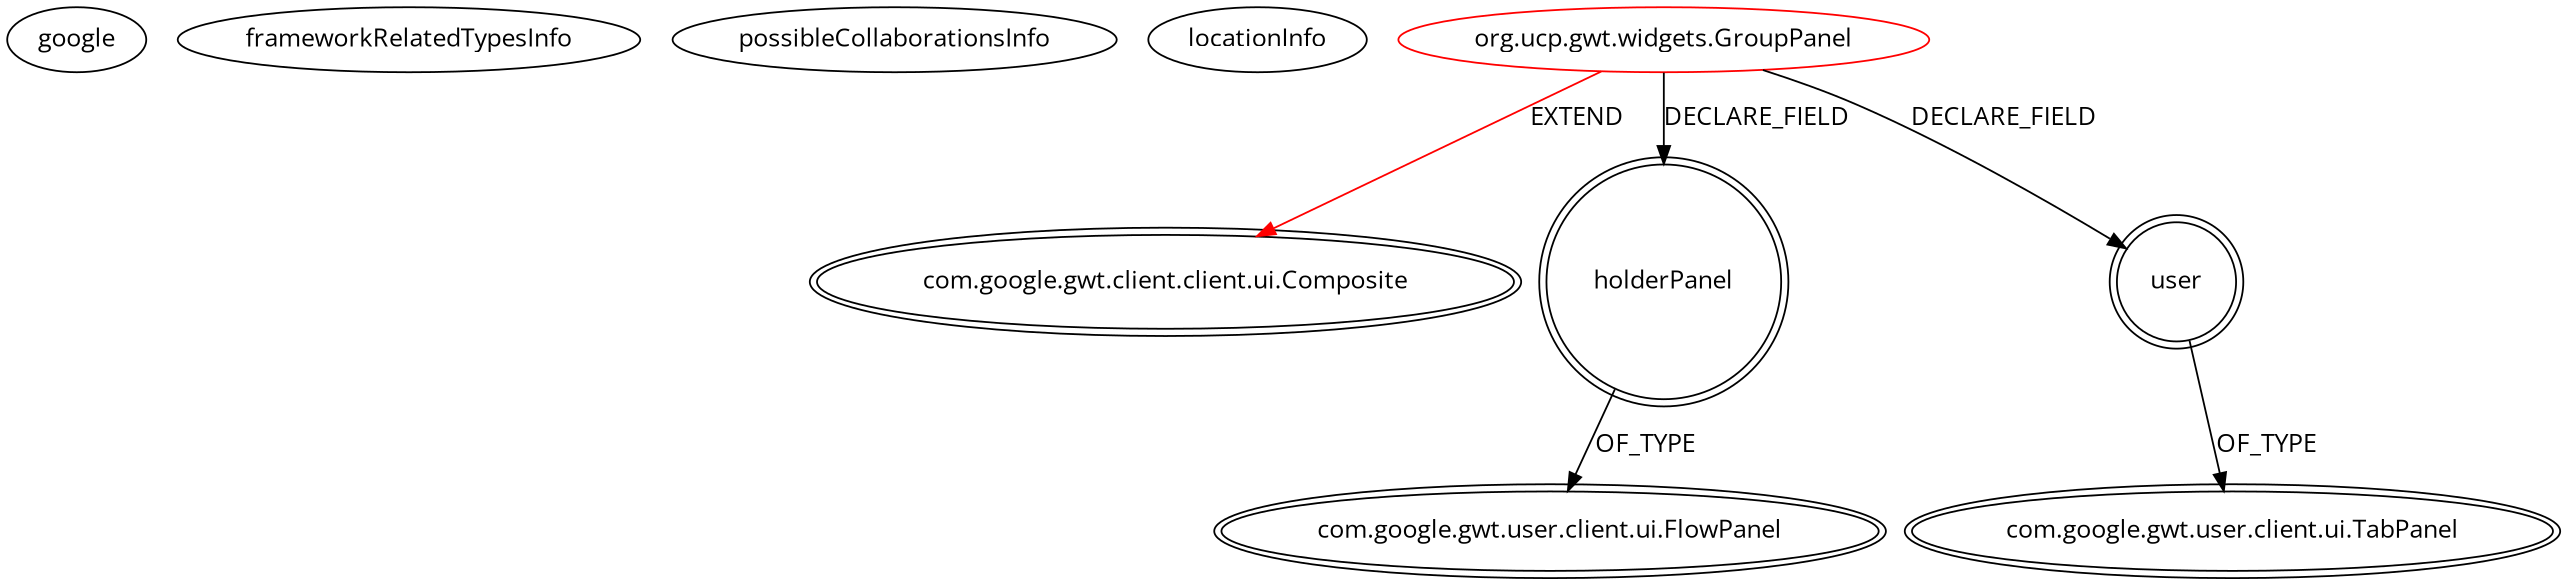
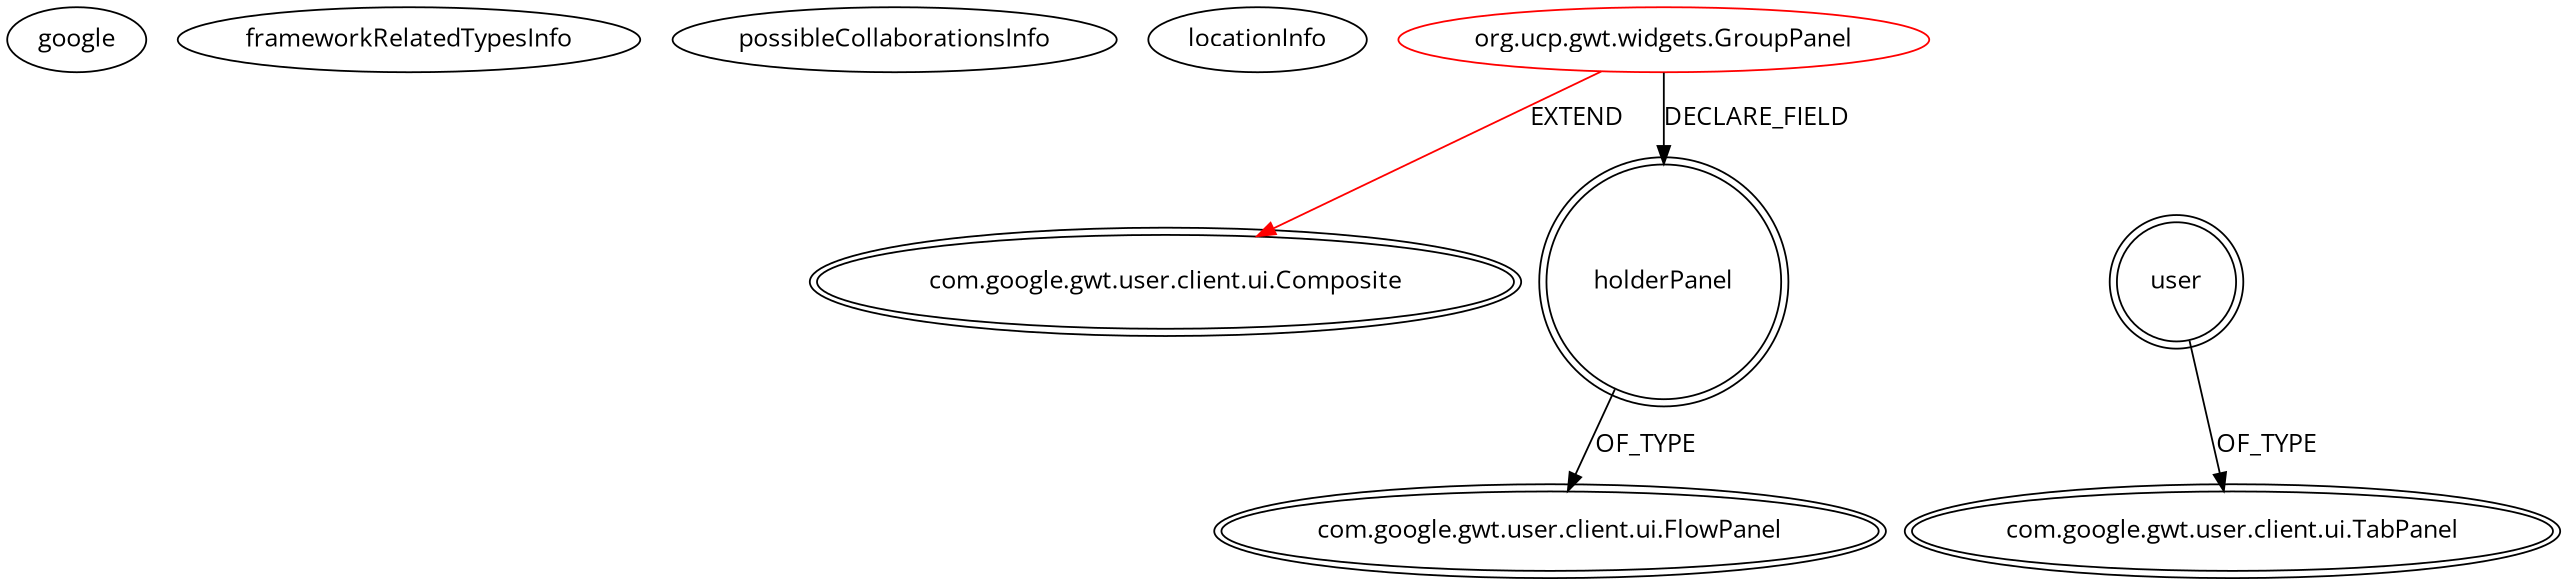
edge "org.ucp.gwt.widgets.GroupPanel" -> "user": removed, label "DECLARE_FIELD"
node "com.google.gwt.client.client.ui.Composite": label "com.google.gwt.client.client.ui.Composite" -> "com.google.gwt.user.client.ui.Composite"
